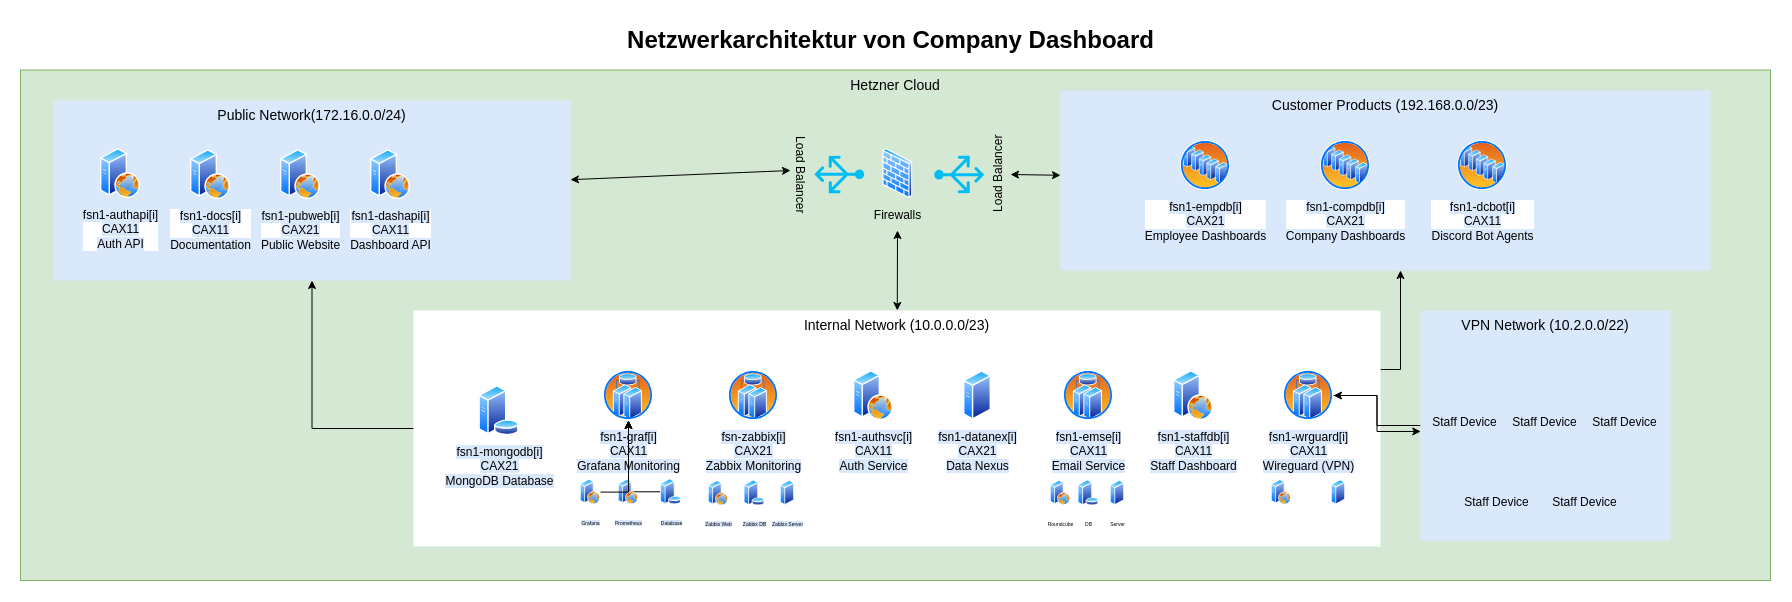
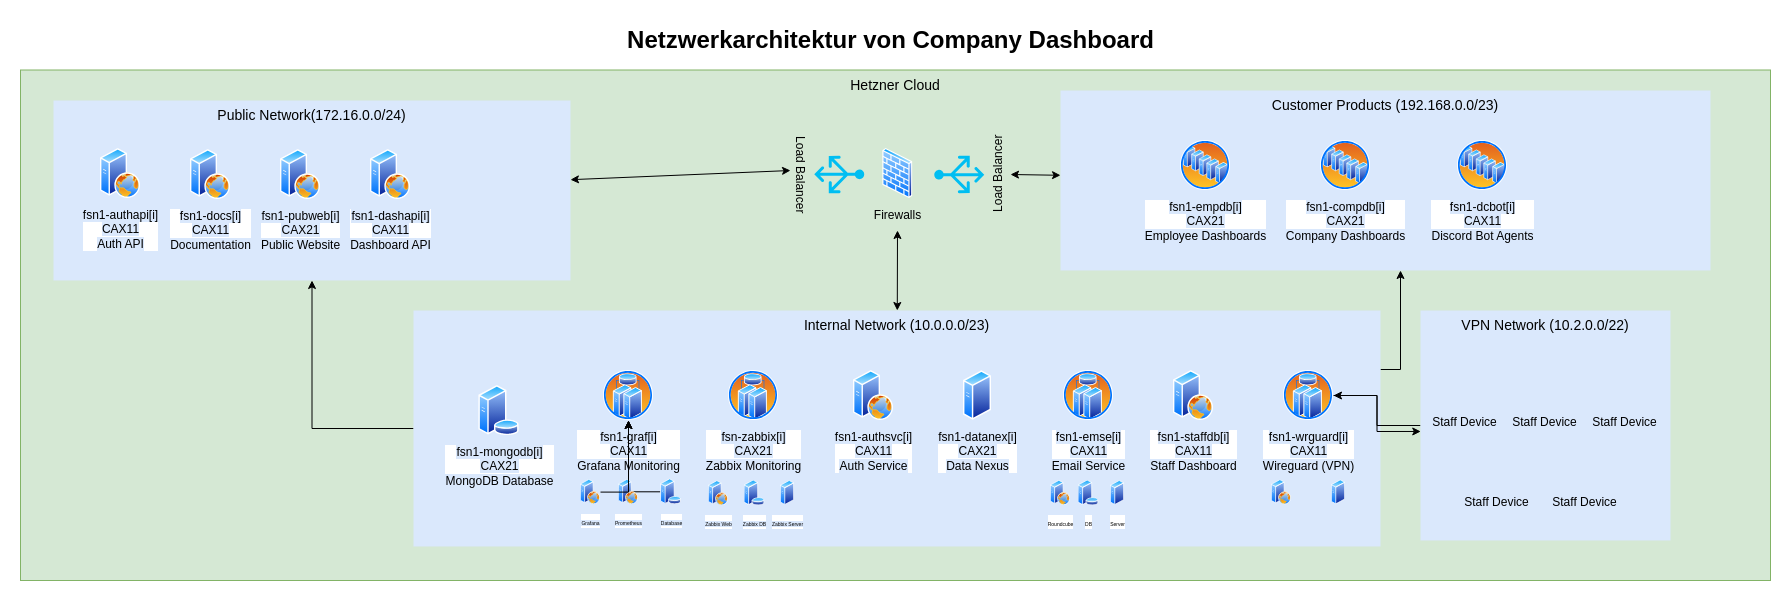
node "Internal Network (10.0.0.0/23)": fillcolor #ffffff -> #dae8fc
